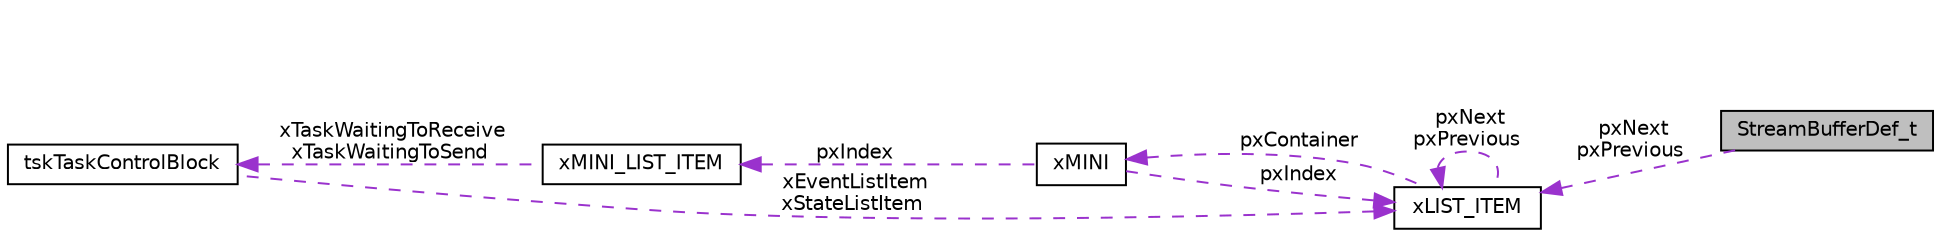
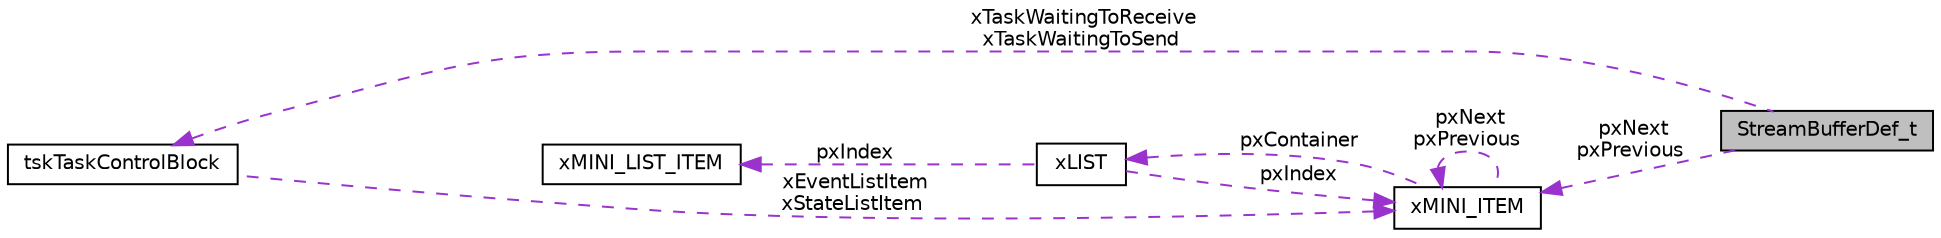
edge "xMINI_LIST_ITEM" -> "tskTaskControlBlock": now "StreamBufferDef_t" -> "tskTaskControlBlock"
node "xMINI": label "xMINI" -> "xLIST"
node "xLIST_ITEM": label "xLIST_ITEM" -> "xMINI_ITEM"
